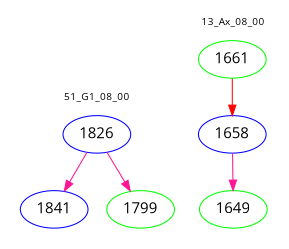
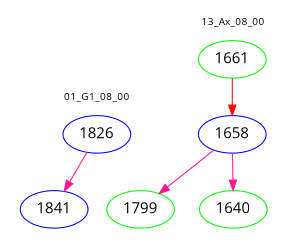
cluster "51_G1_08_00": label "51_G1_08_00" -> "01_G1_08_00"
edge "1826" -> "1799": now "1658" -> "1799"
node "1649": label "1649" -> "1640"
